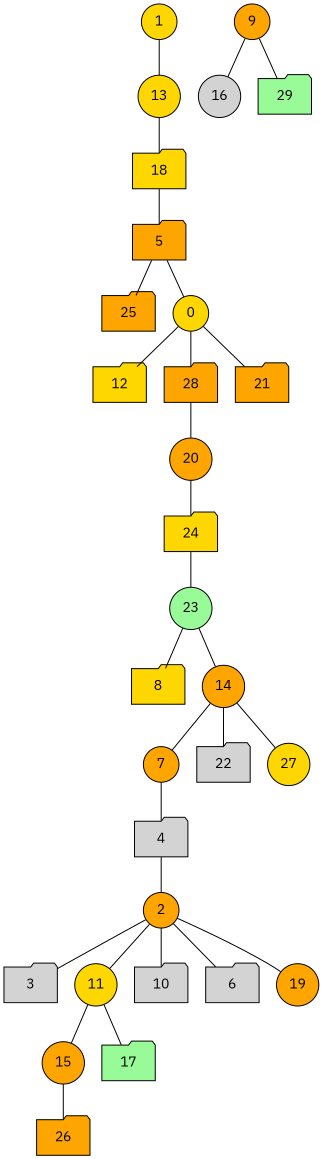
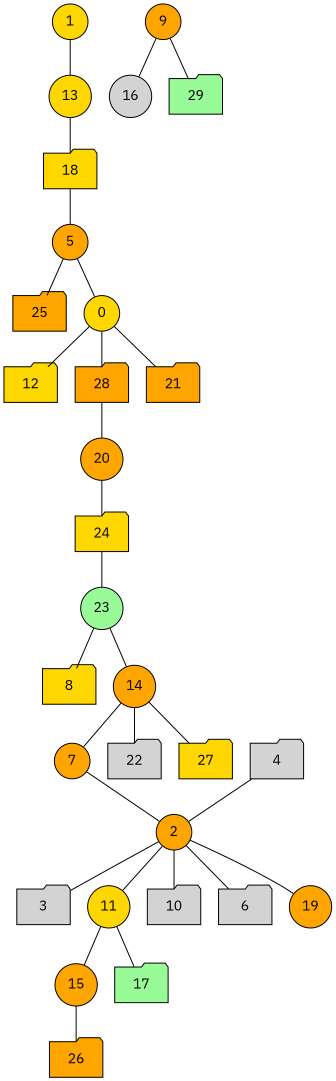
node "5": shape folder -> circle
node "27": shape circle -> folder
edge "7" -- "4": now "7" -- "2"
